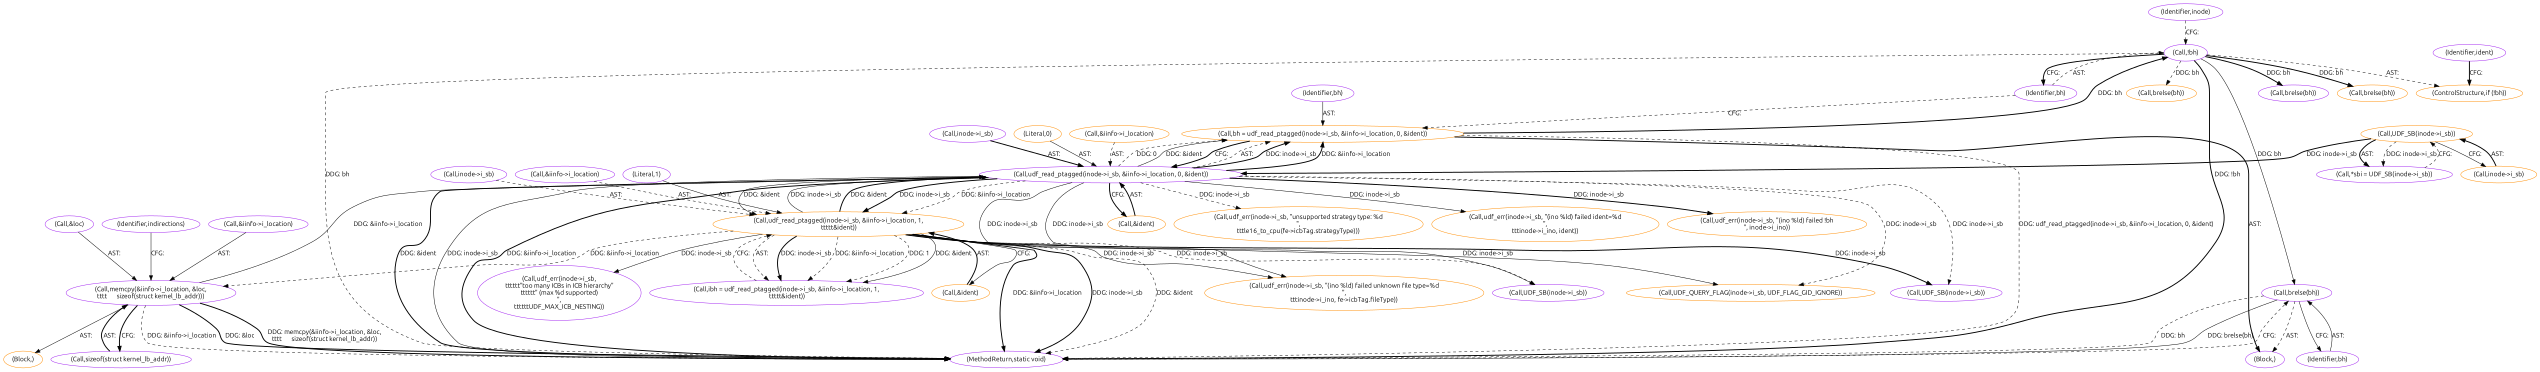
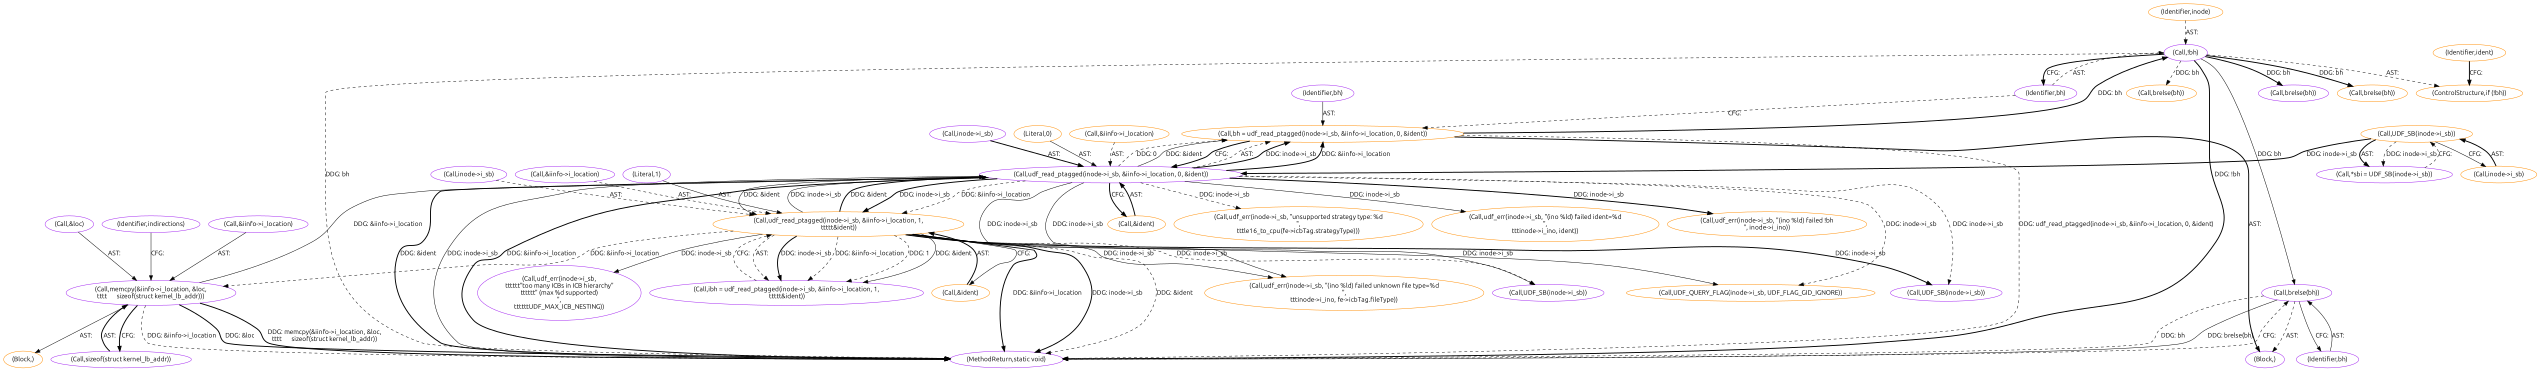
node "(Identifier,inode)": color purple -> darkorange
edge "(Identifier,inode)" -> "(Call,!bh)": label "CFG: " -> "AST: "
node "(Identifier,ident)": color purple -> darkorange
